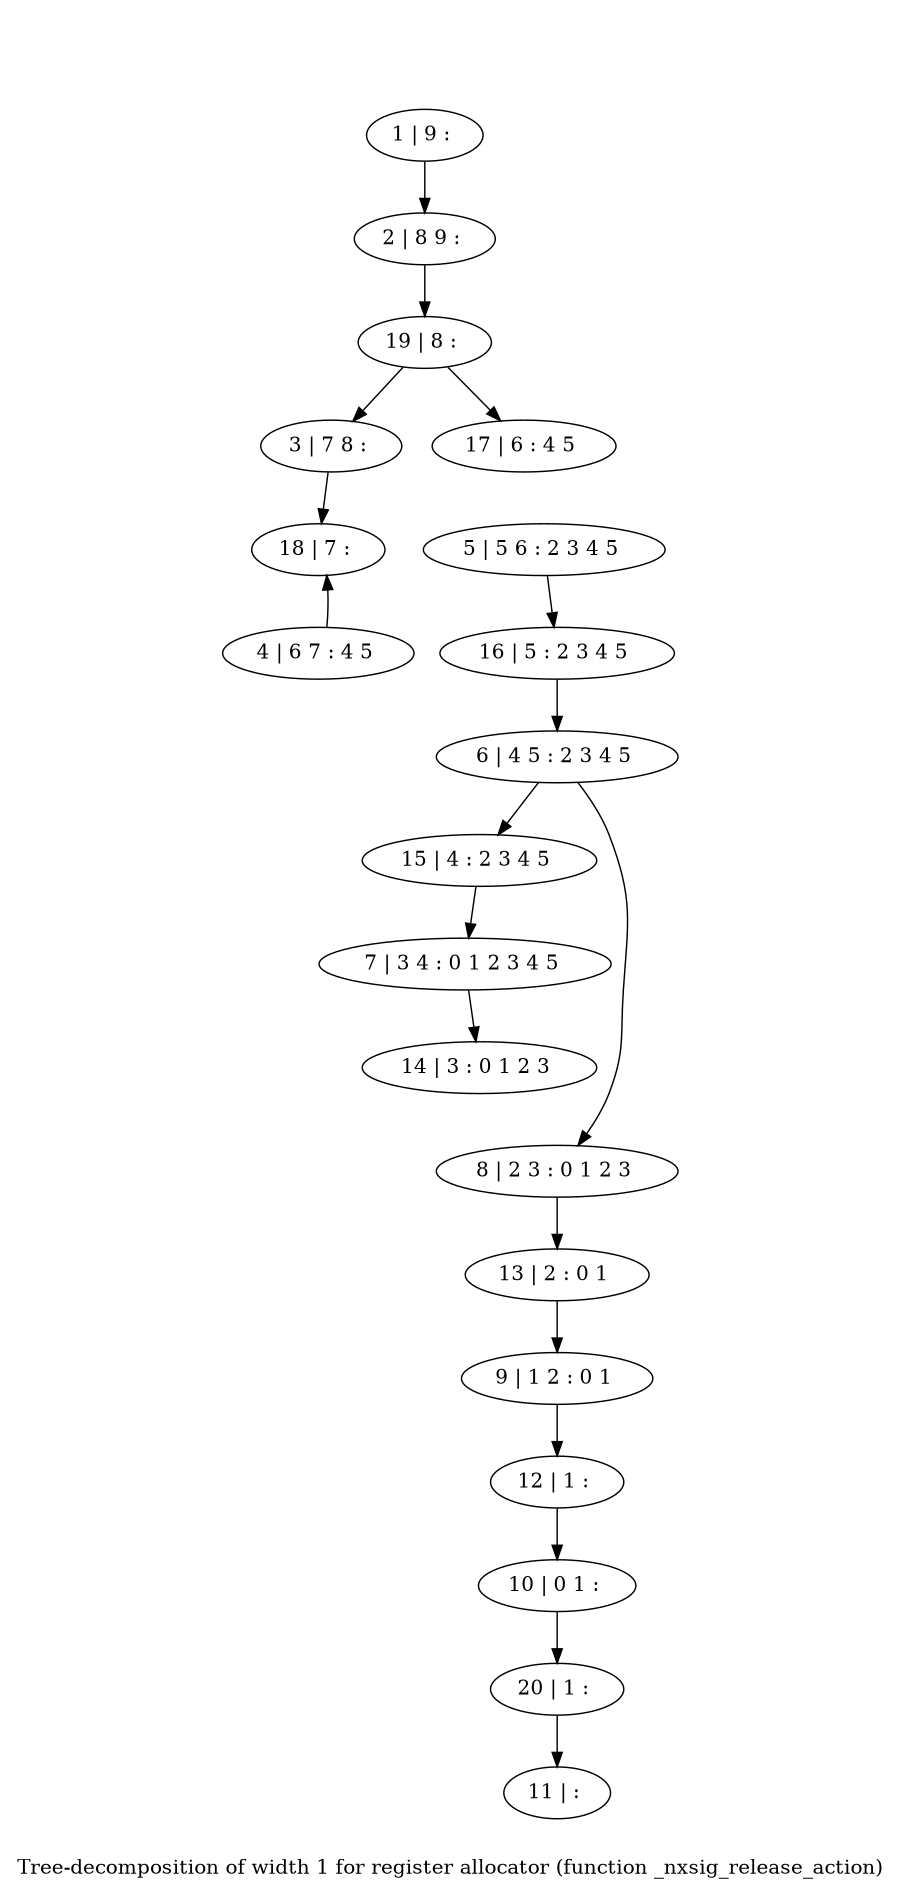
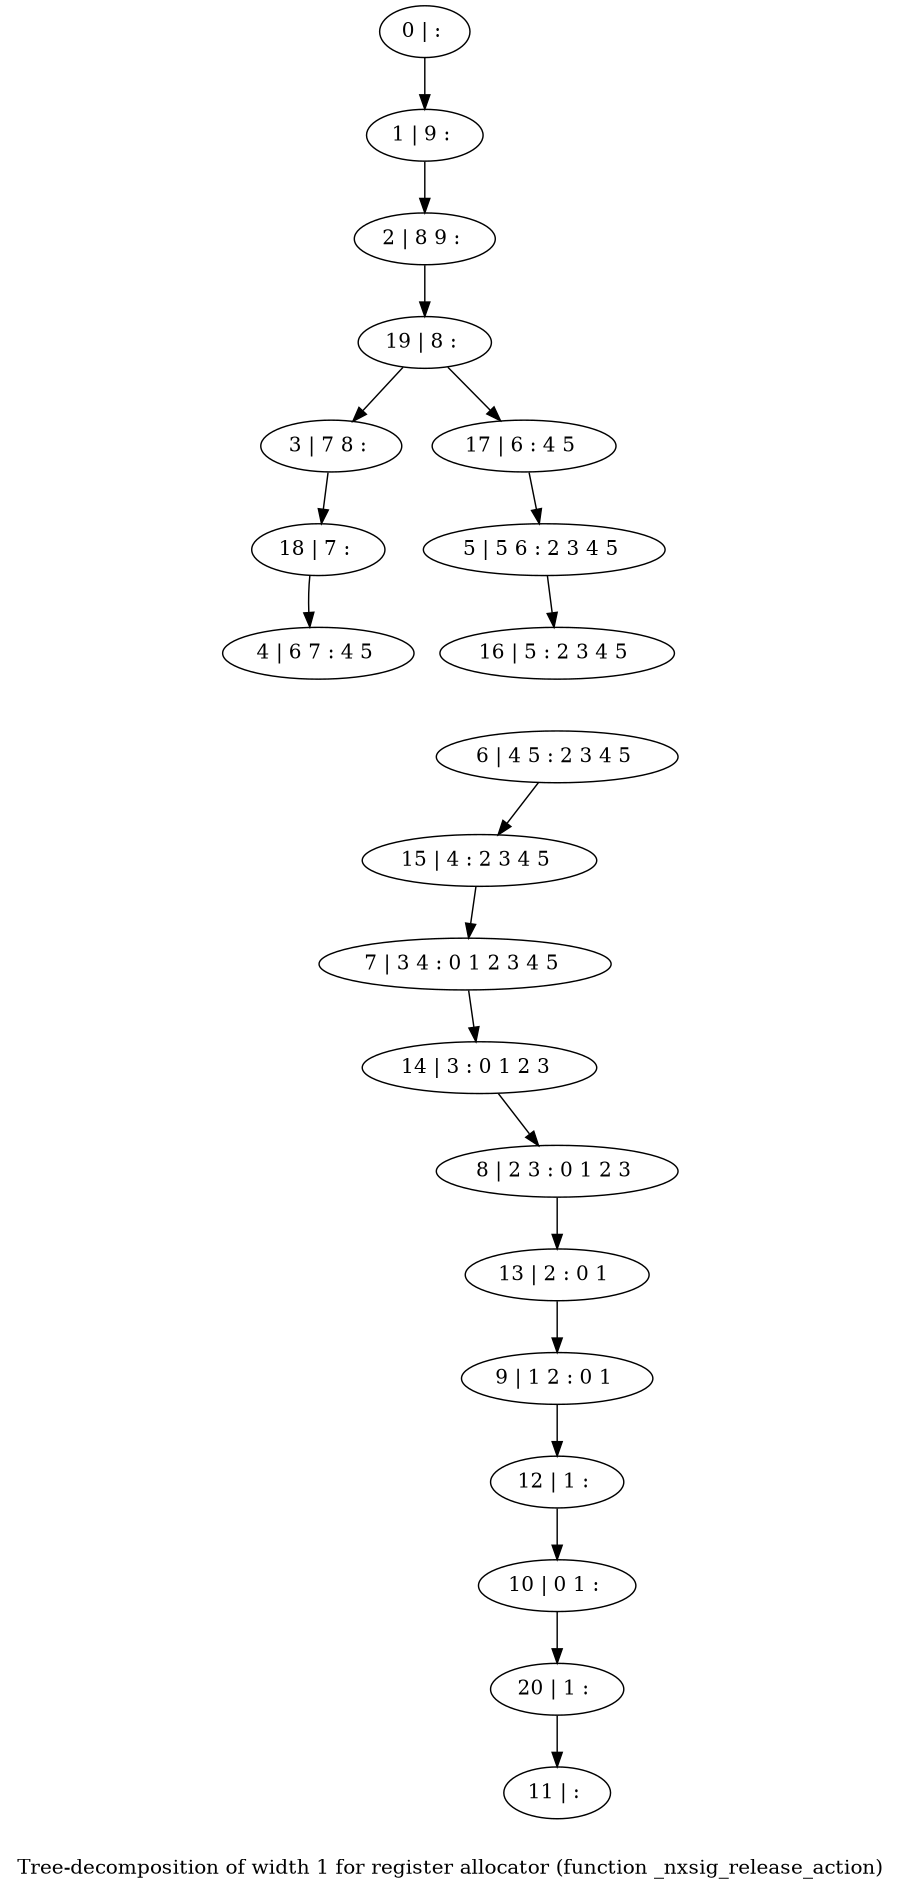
node "0 | :": added
edge "17 | 6 : 4 5" -> "5 | 5 6 : 2 3 4 5": added
edge "4 | 6 7 : 4 5" -> "18 | 7 :": reversed
edge "16 | 5 : 2 3 4 5" -> "6 | 4 5 : 2 3 4 5": removed
edge "6 | 4 5 : 2 3 4 5" -> "8 | 2 3 : 0 1 2 3": now "14 | 3 : 0 1 2 3" -> "8 | 2 3 : 0 1 2 3"
